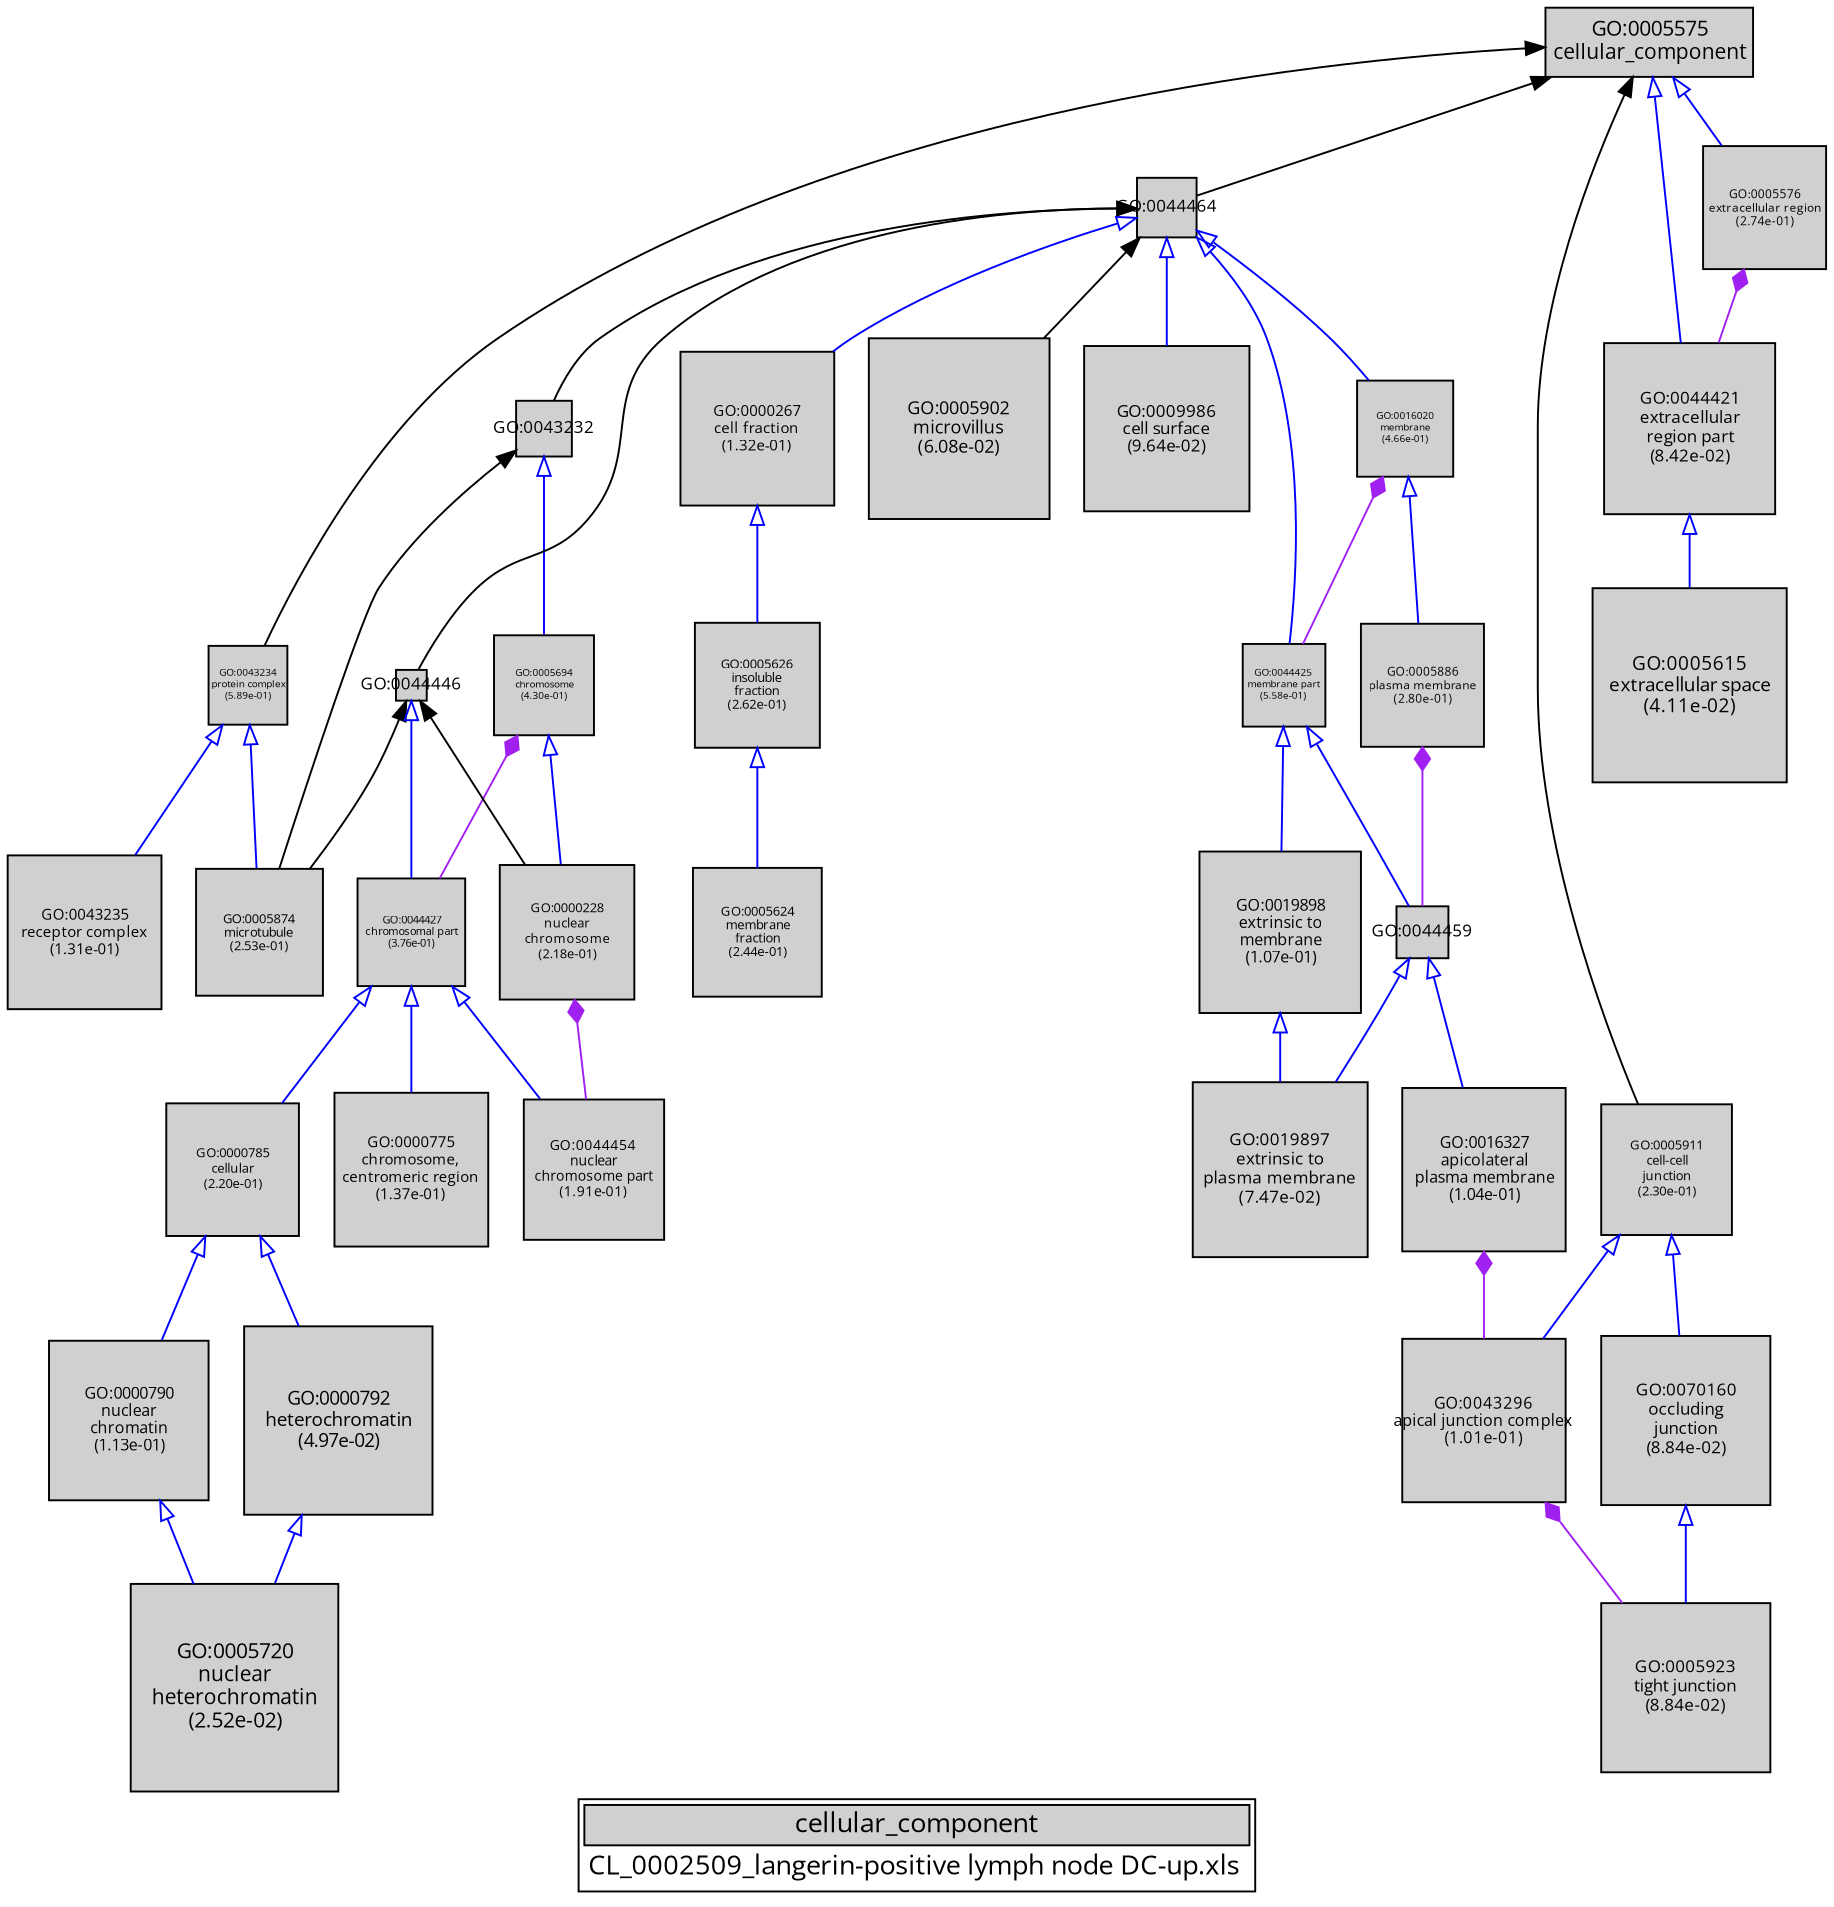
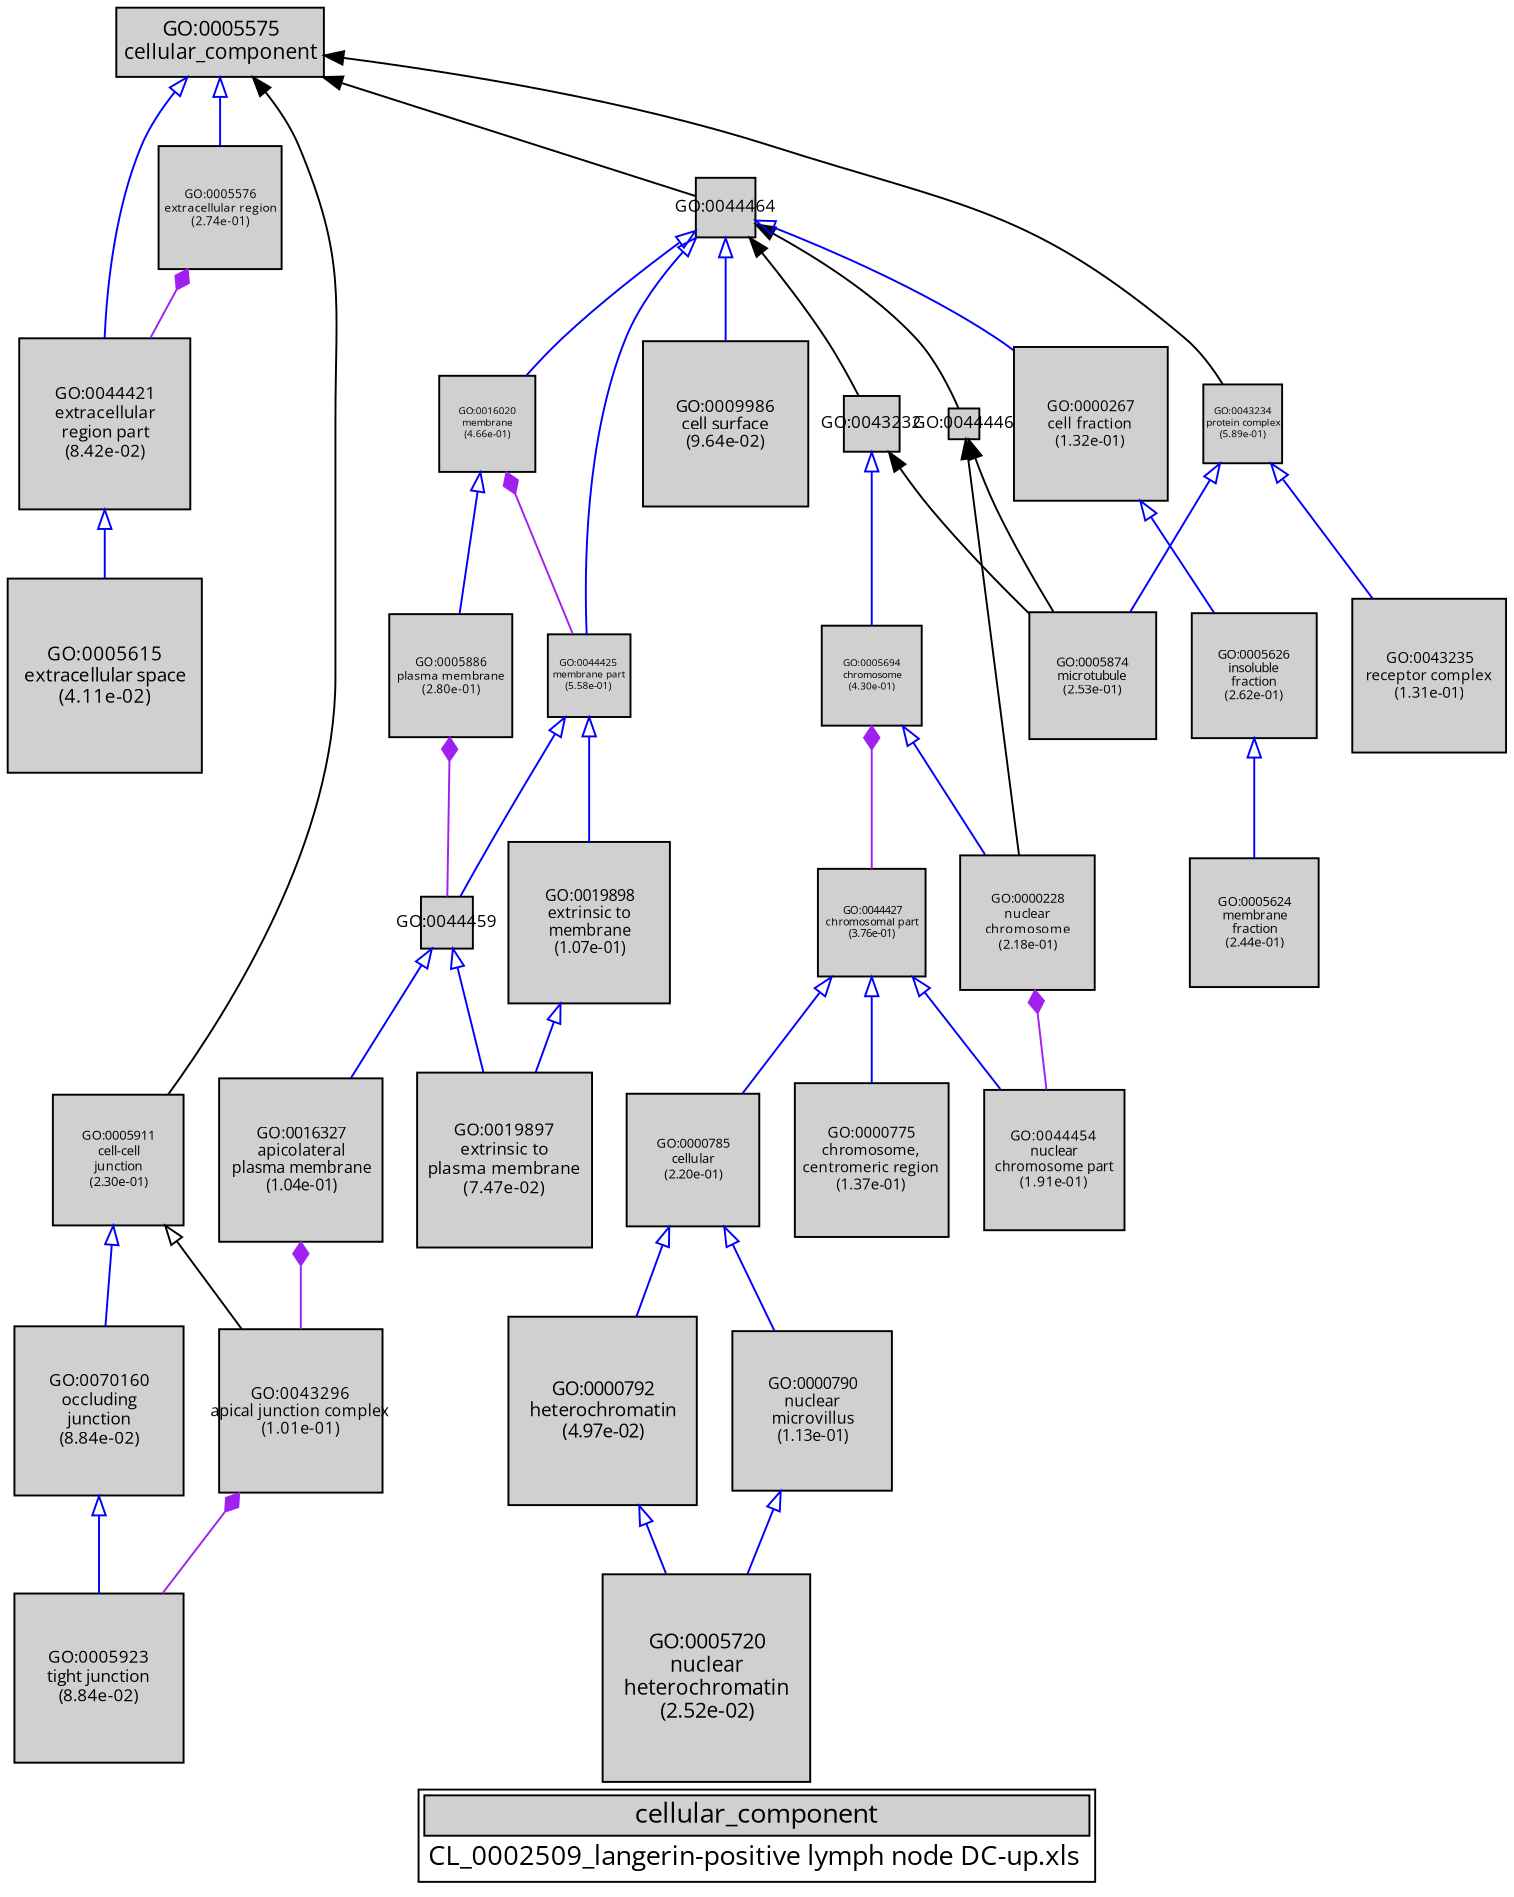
node "GO:0005902": removed
edge "GO:0044427" -> "GO:0044446": removed
edge "GO:0043296" -> "GO:0005911": color blue -> black
node "GO:0000790": text "chromatin" -> "microvillus"
